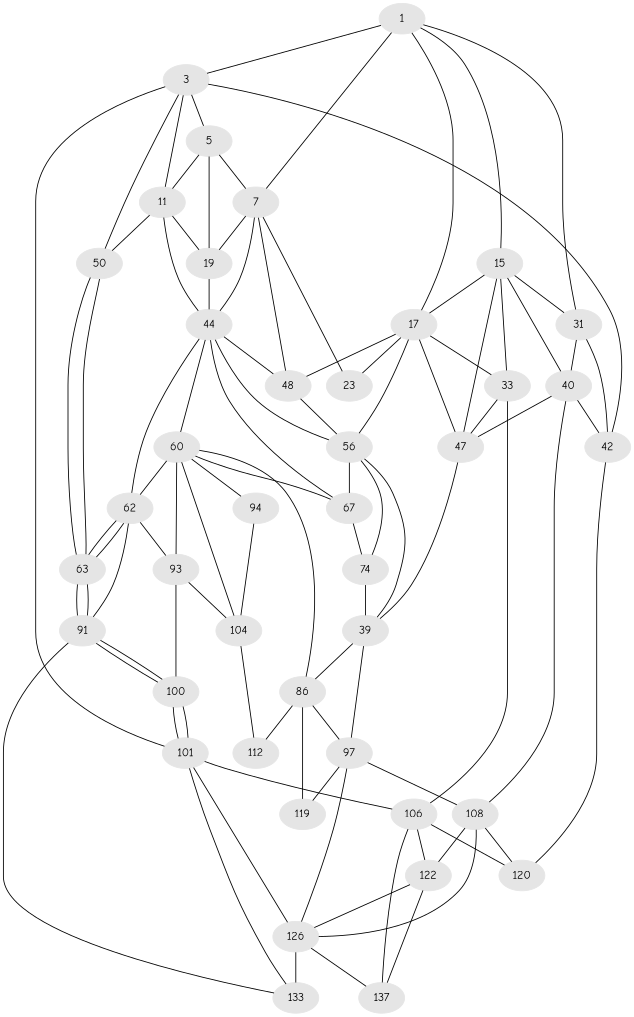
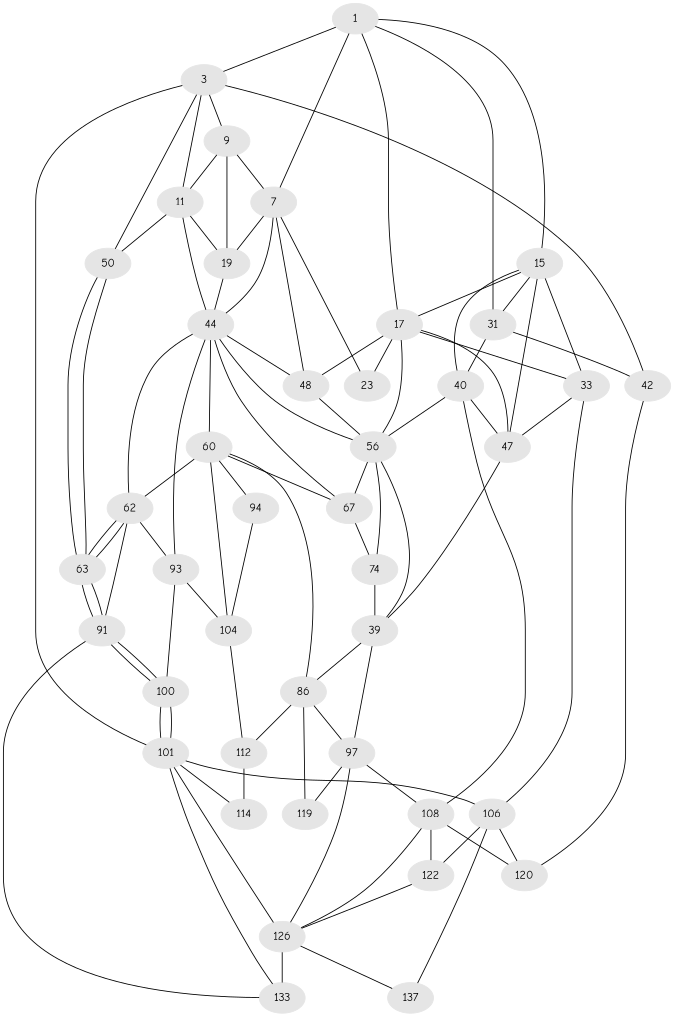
node "5": label "5" -> "9"
edge "40" -- "42": now "40" -- "56"
edge "60" -- "93": now "44" -- "93"
node "114": added
edge "122" -- "137": removed
